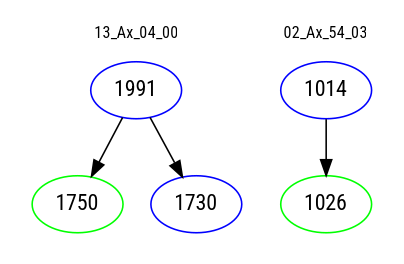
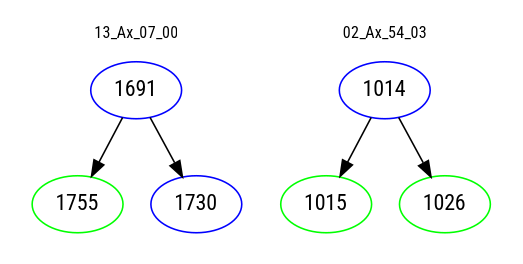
cluster "13_Ax_04_00": label "13_Ax_04_00" -> "13_Ax_07_00"
node "1991": label "1991" -> "1691"
node "1750": label "1750" -> "1755"
node "1015": added
